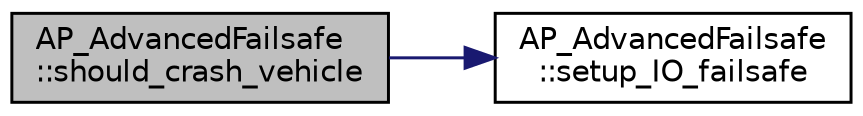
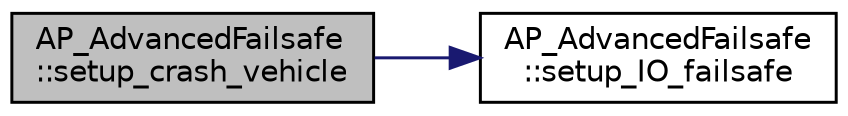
node "AP_AdvancedFailsafe ::should_crash_vehicle": label "AP_AdvancedFailsafe ::should_crash_vehicle" -> "AP_AdvancedFailsafe ::setup_crash_vehicle"
